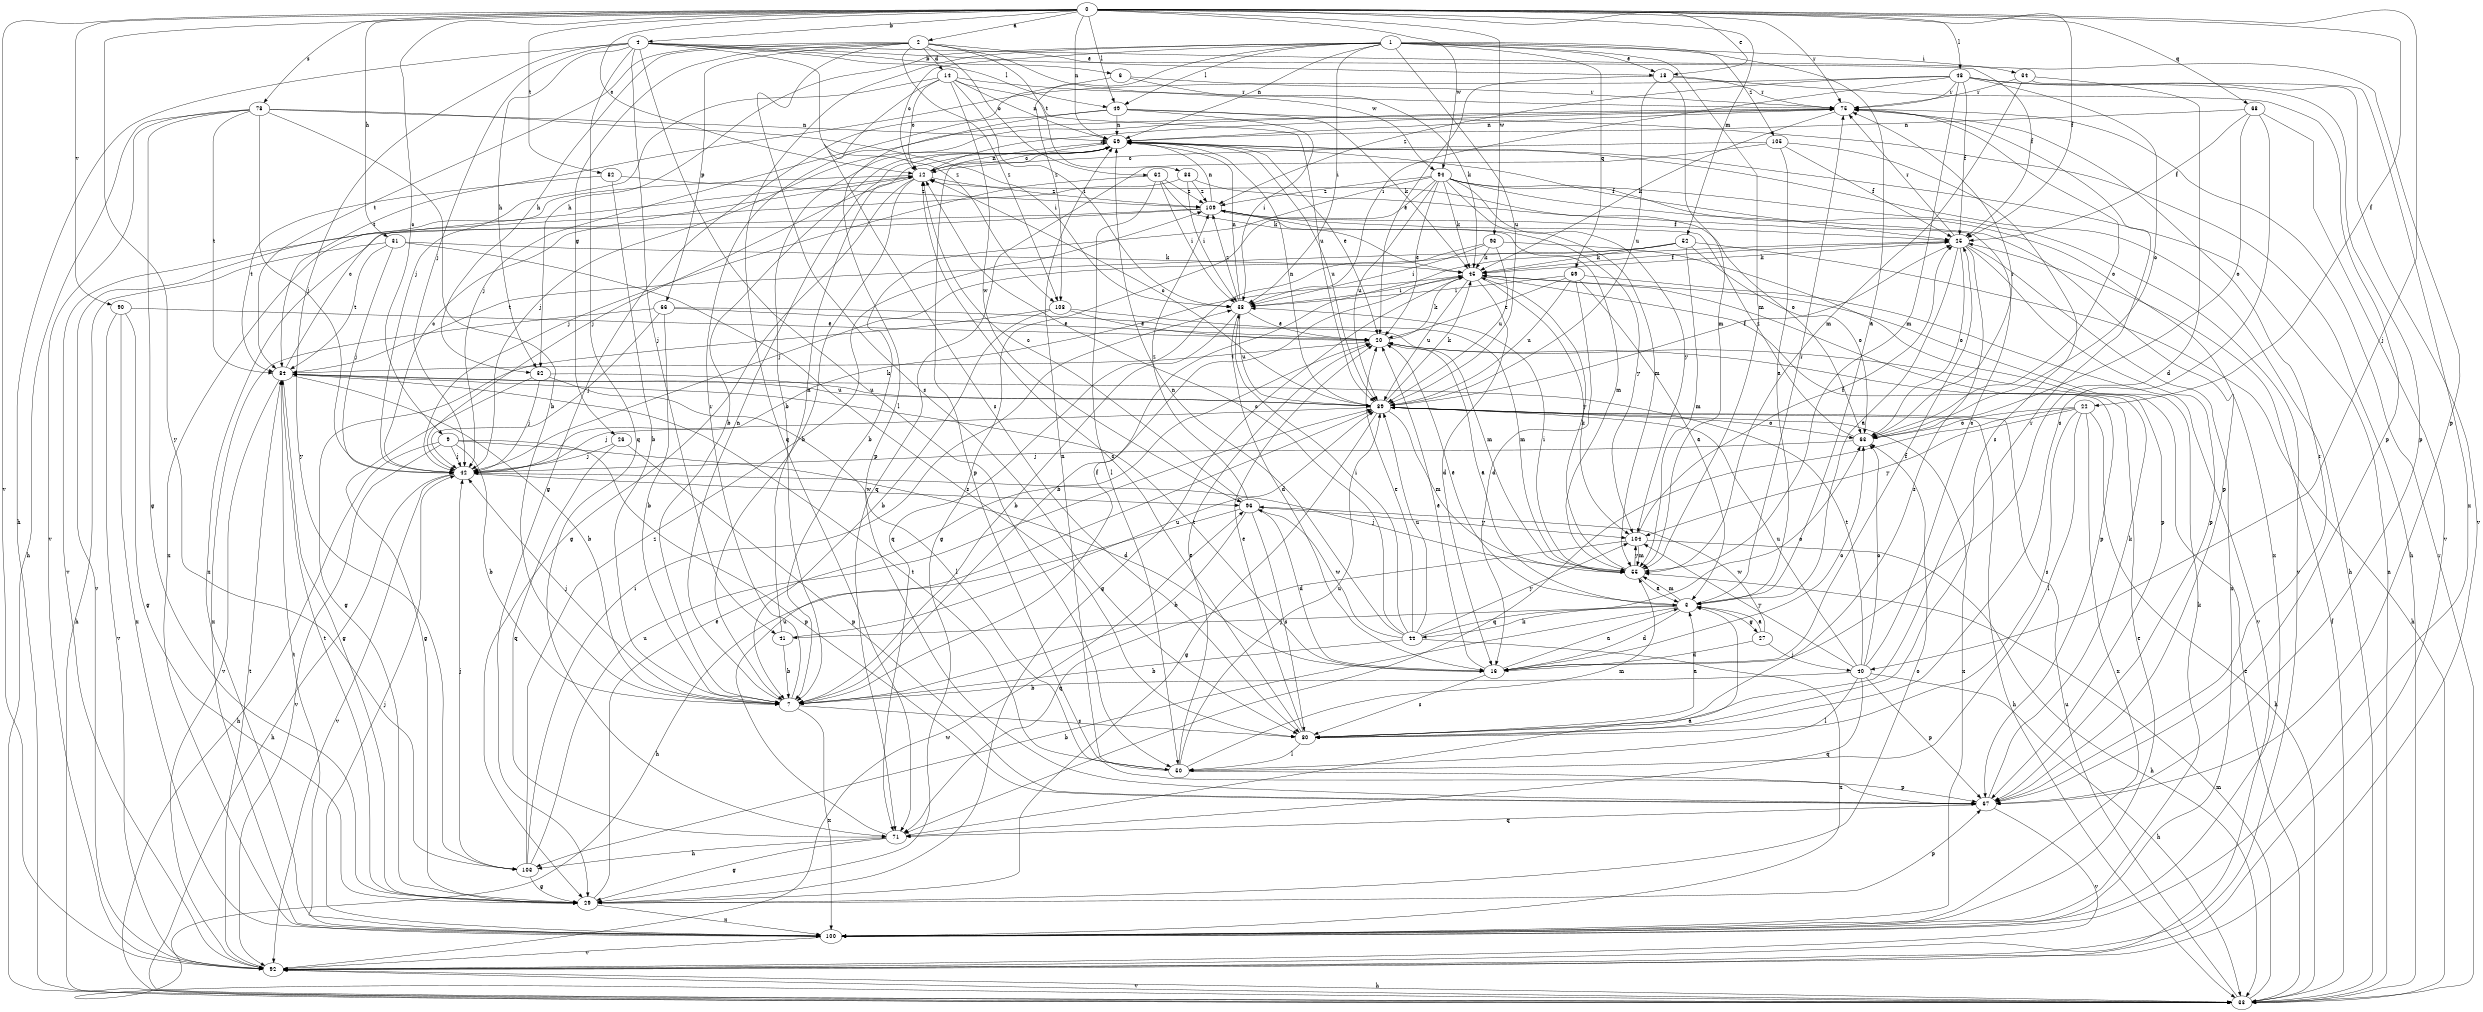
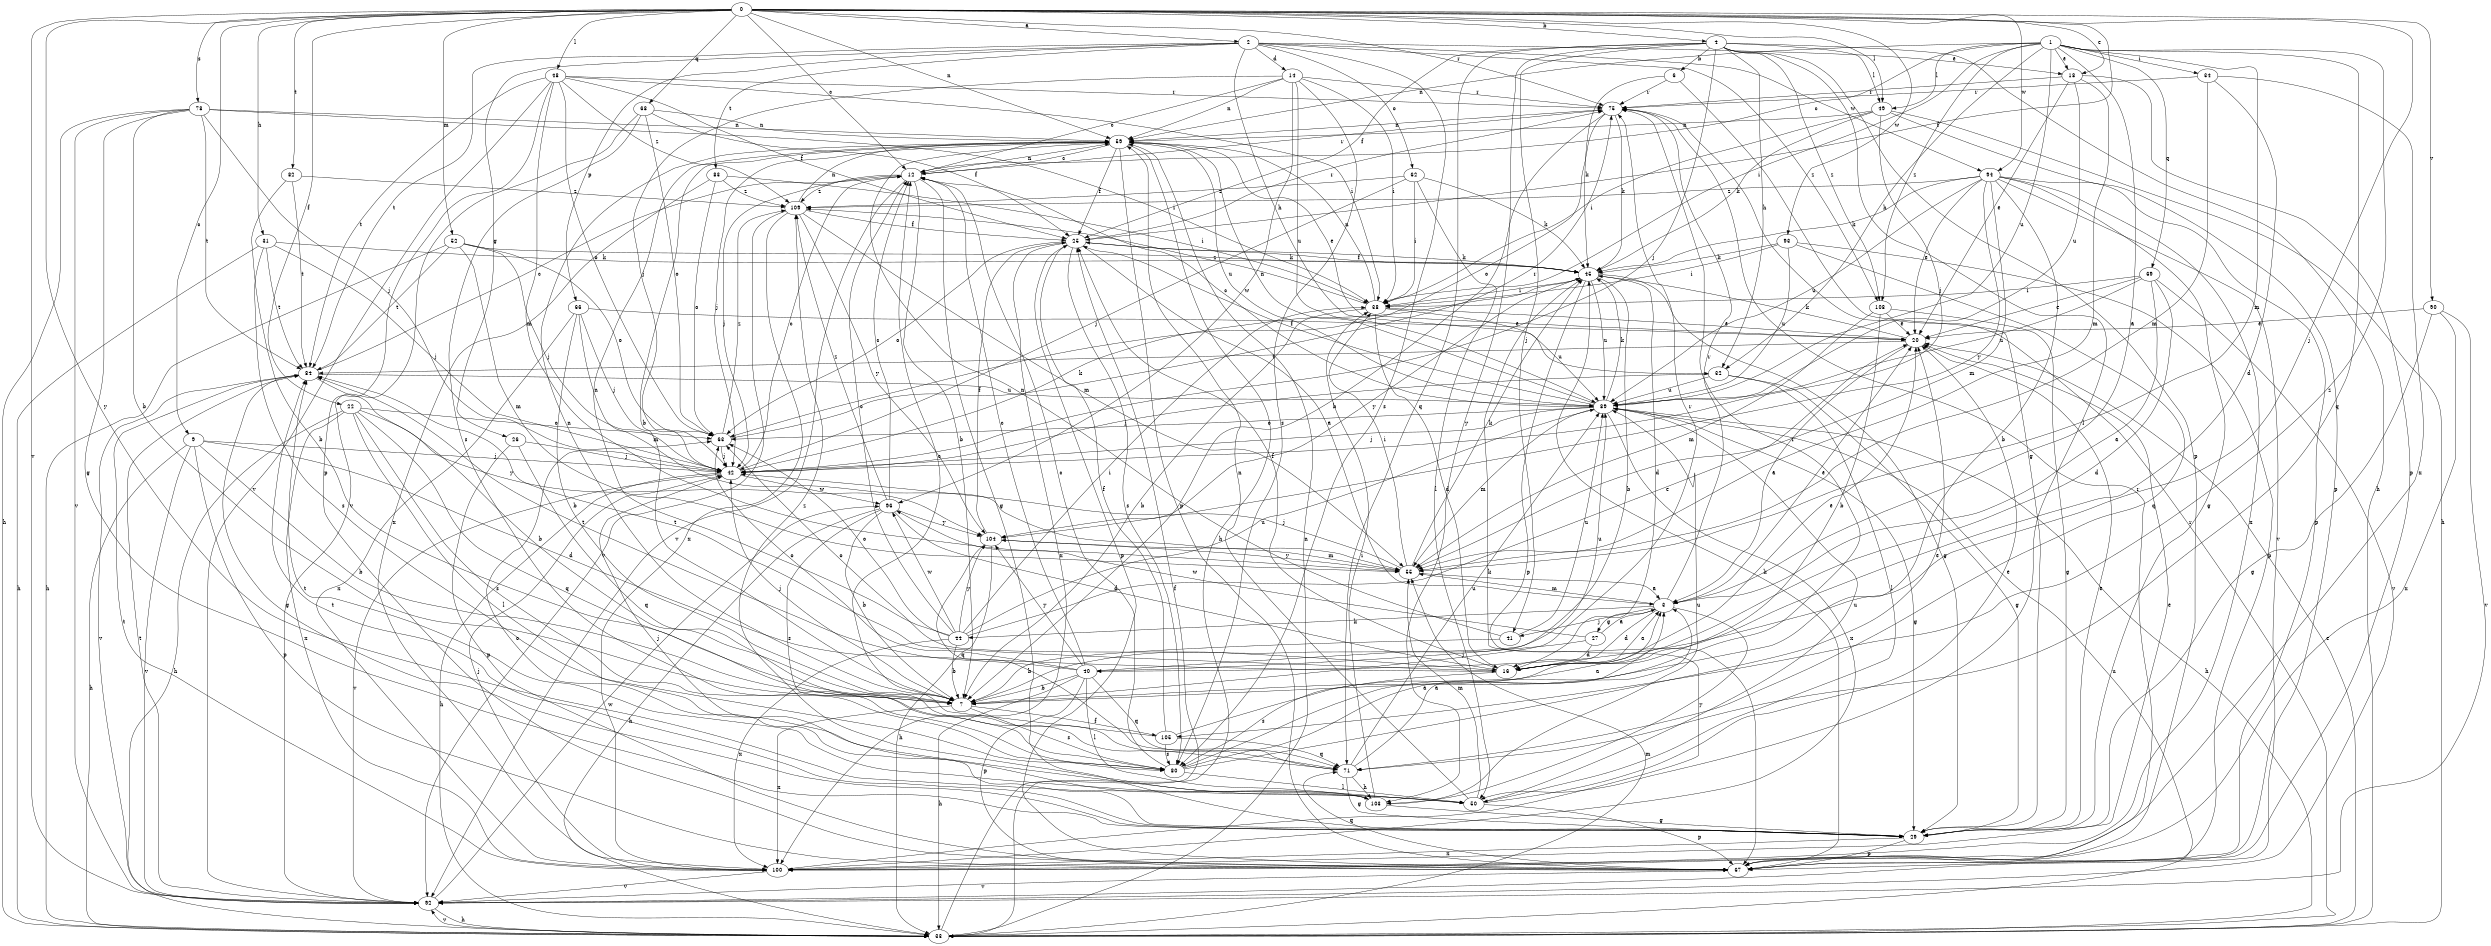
edge "7" -> "25": now "7" -> "105"
edge "3" -> "103": label "b" -> "y"
